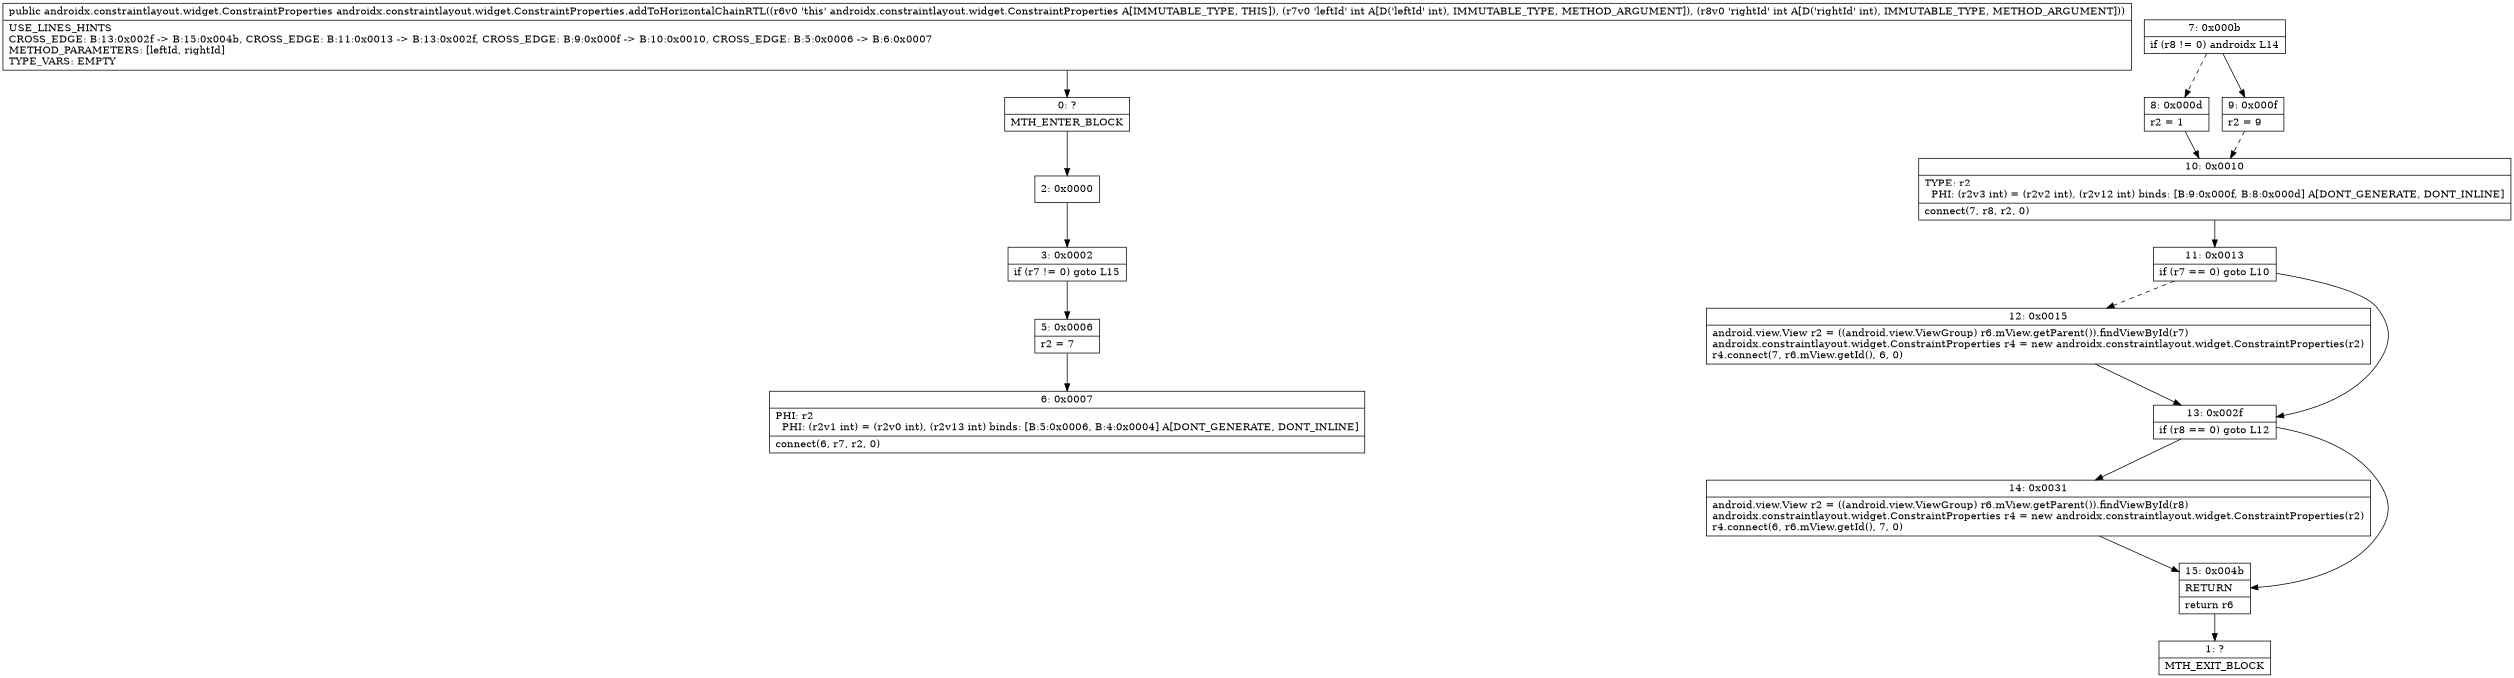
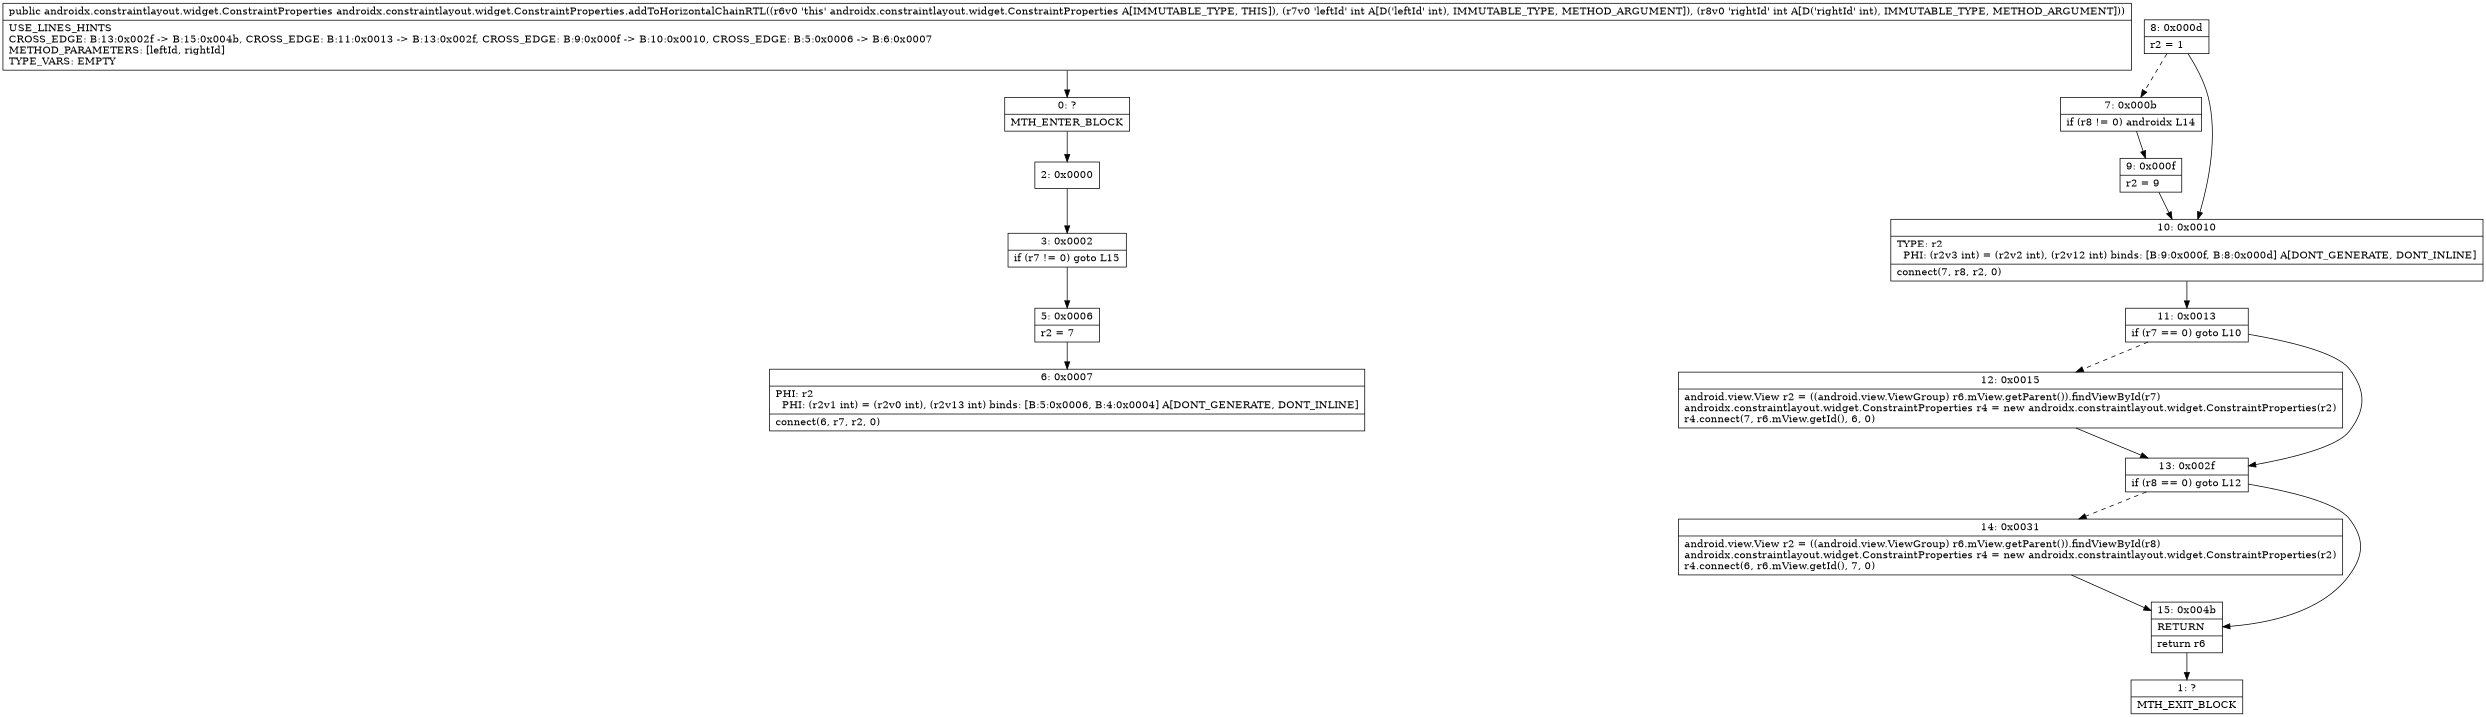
edge "7: 0x000b" -> "8: 0x000d": reversed
edge "9: 0x000f" -> "10: 0x0010": style dashed -> solid
edge "13: 0x002f" -> "14: 0x0031": style solid -> dashed
